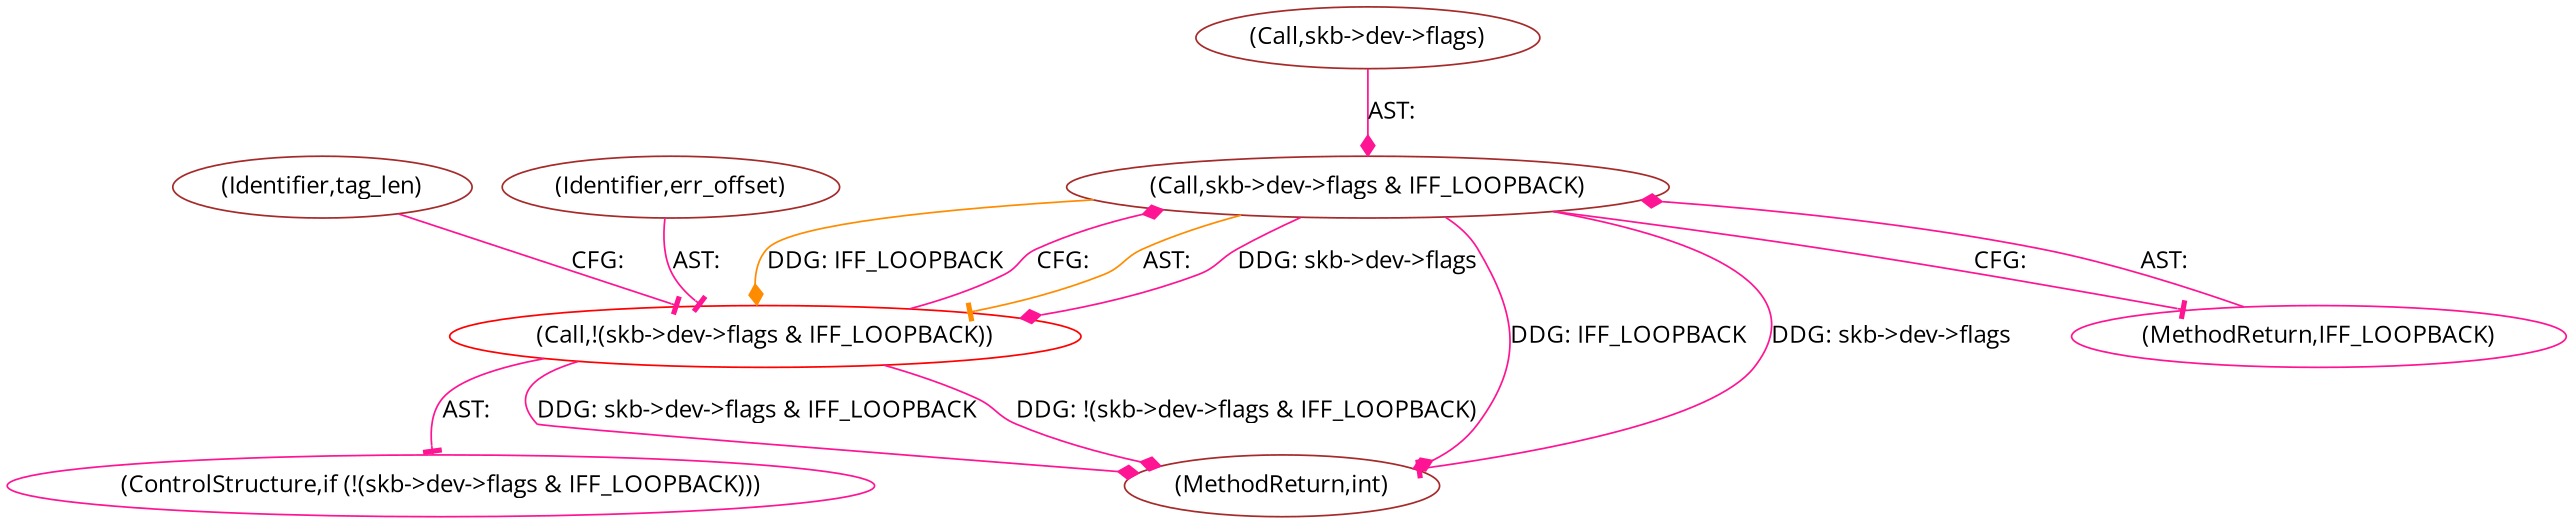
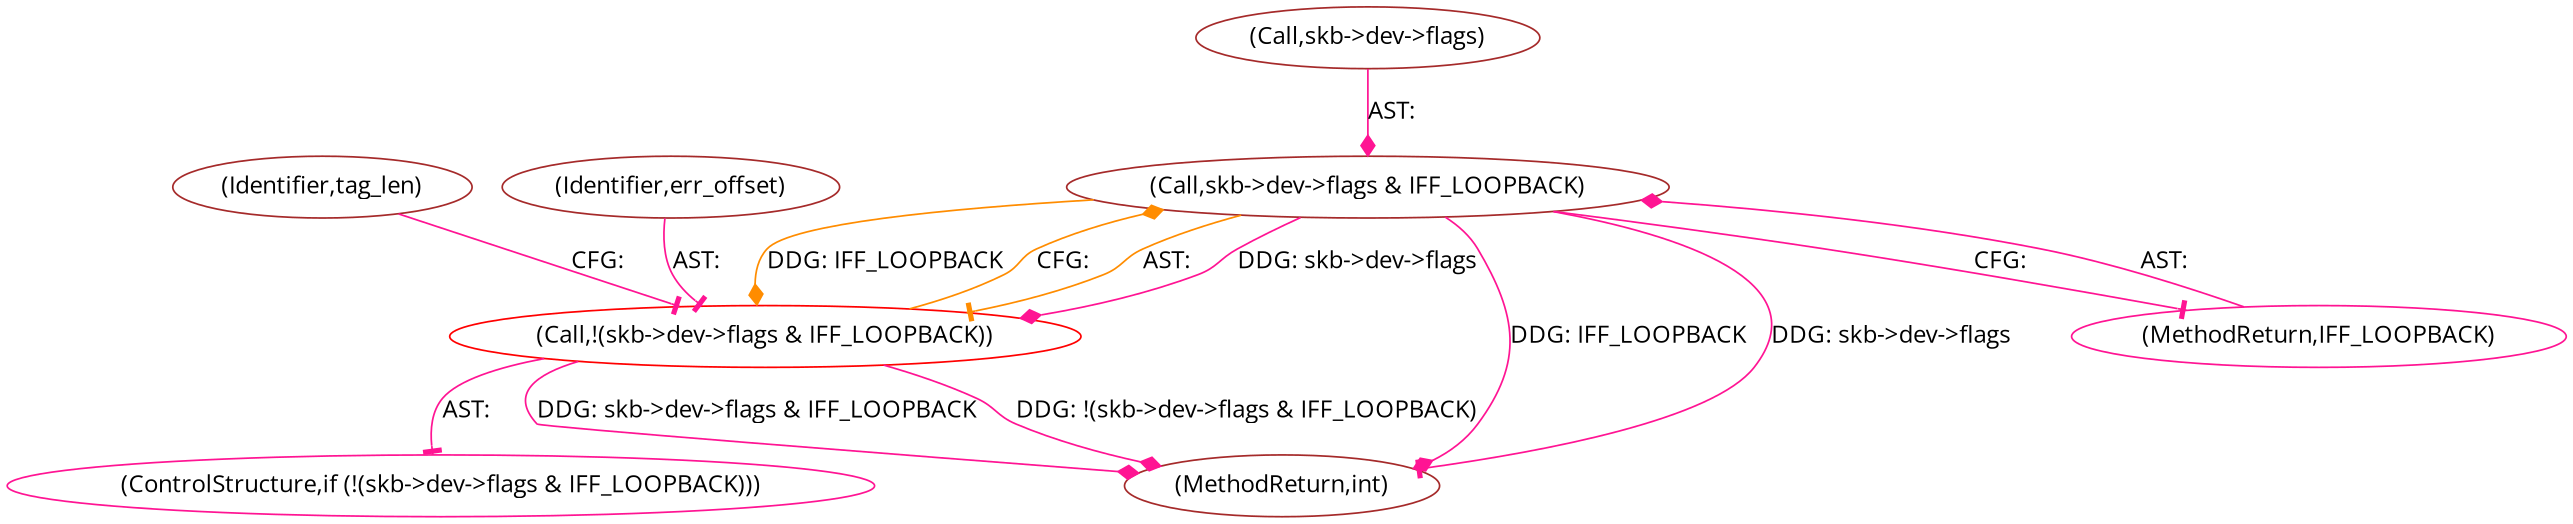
edge "(Call,!(skb->dev->flags & IFF_LOOPBACK))" -> "(Call,skb->dev->flags & IFF_LOOPBACK)": color deeppink -> darkorange
